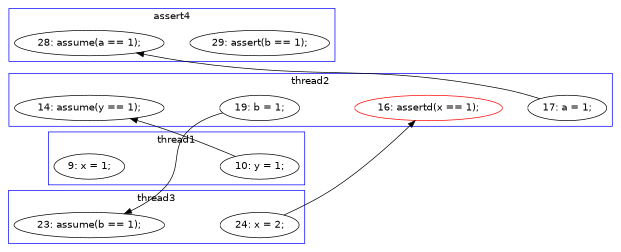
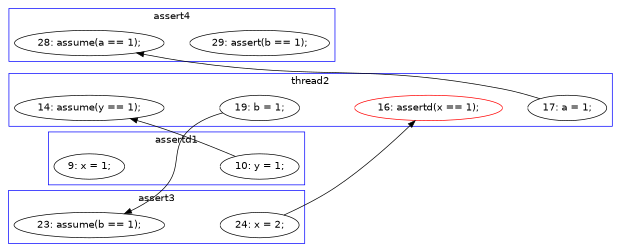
cluster "thread1": label "thread1" -> "assertd1"
cluster "thread3": label "thread3" -> "assert3"
